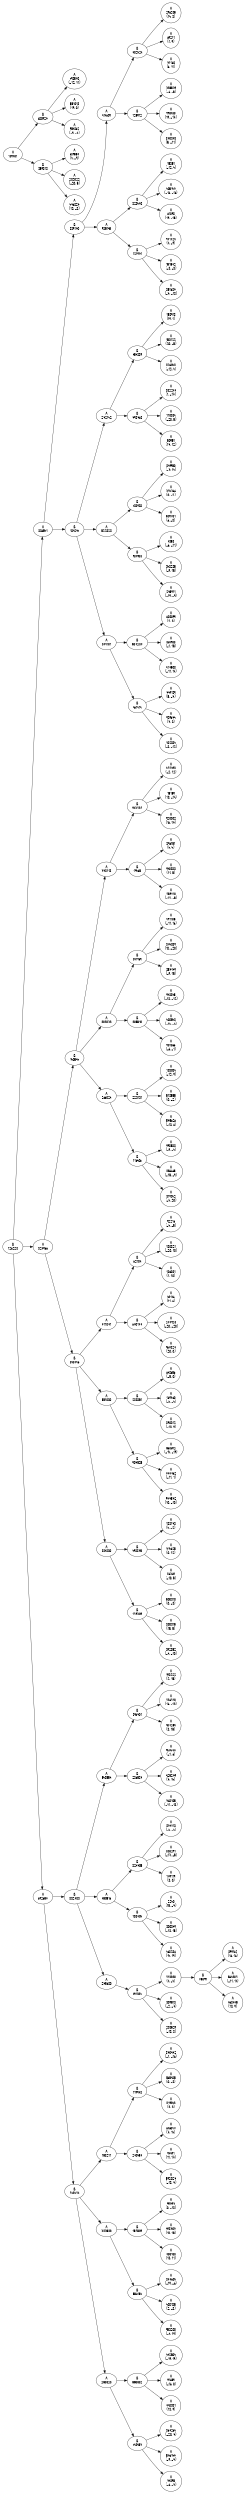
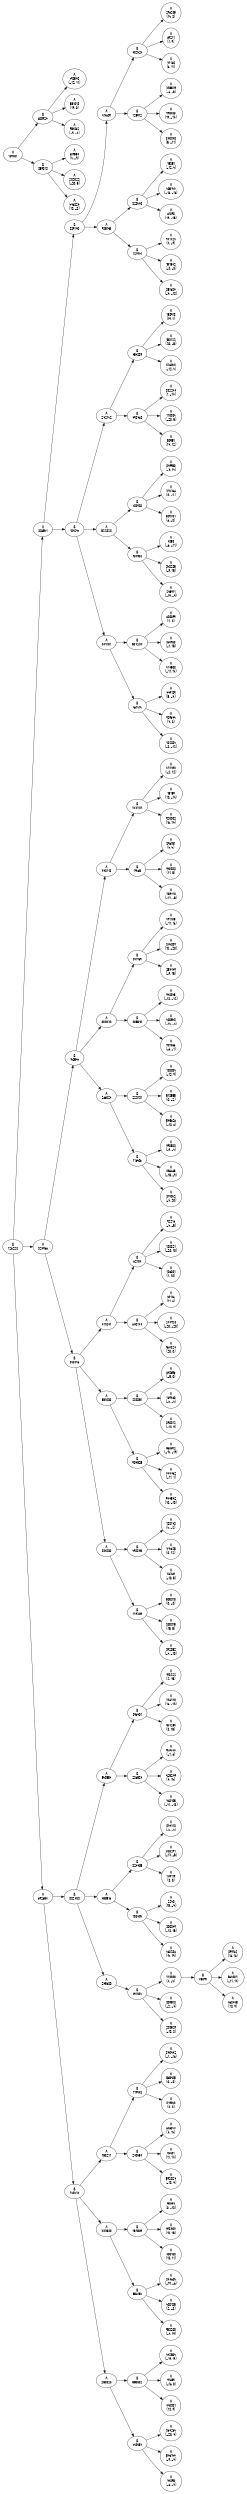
node "B 947232": label "B 947232" -> "B 247232"
